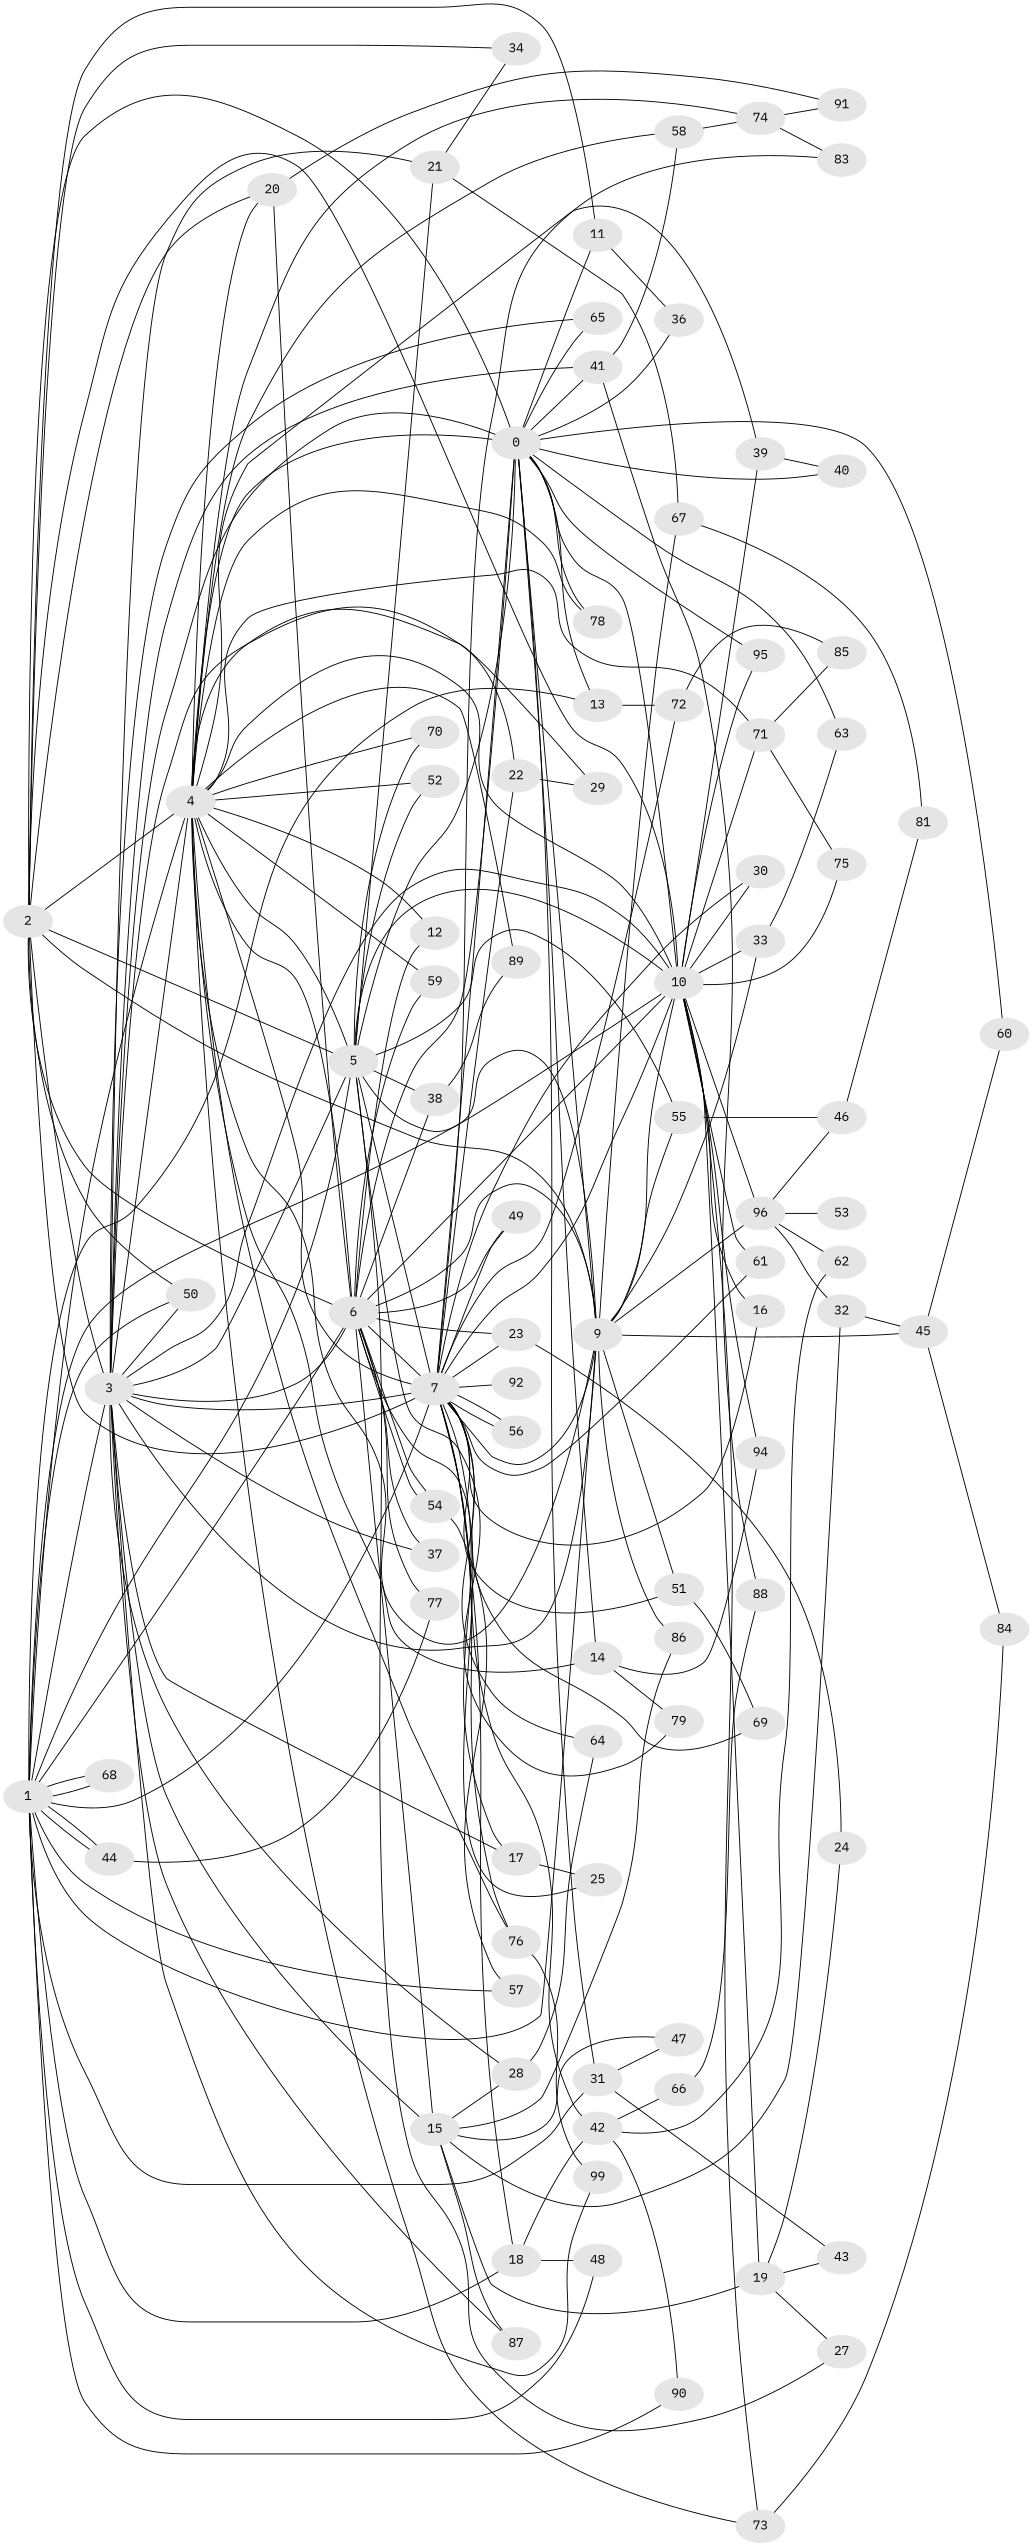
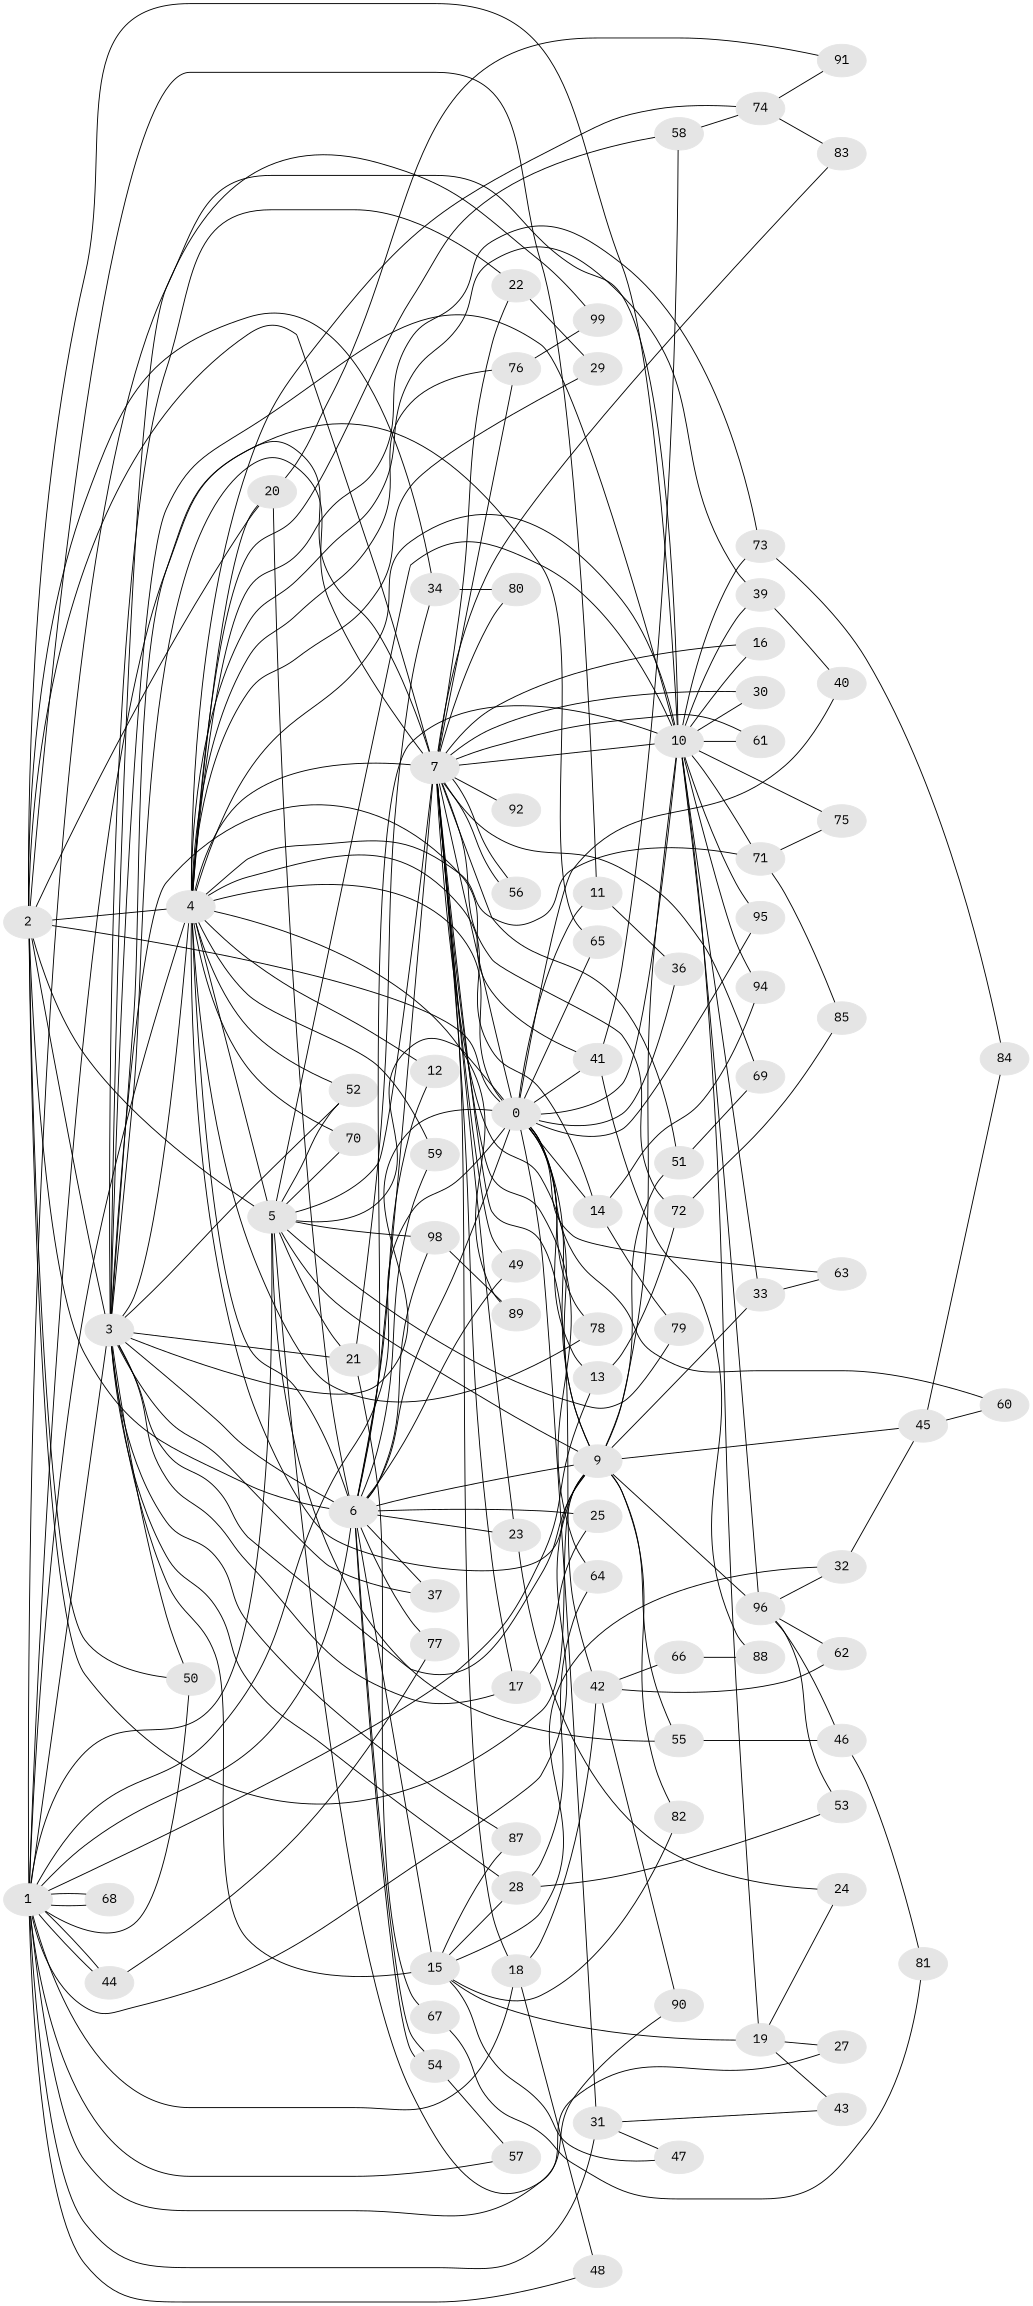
node "80": added
edge "67" -- "9": removed
node "38": label "38" -> "98"
edge "5" -- "3": now "52" -- "3"
edge "0" -- "1": added
node "86": label "86" -> "82"
edge "53" -- "28": added
